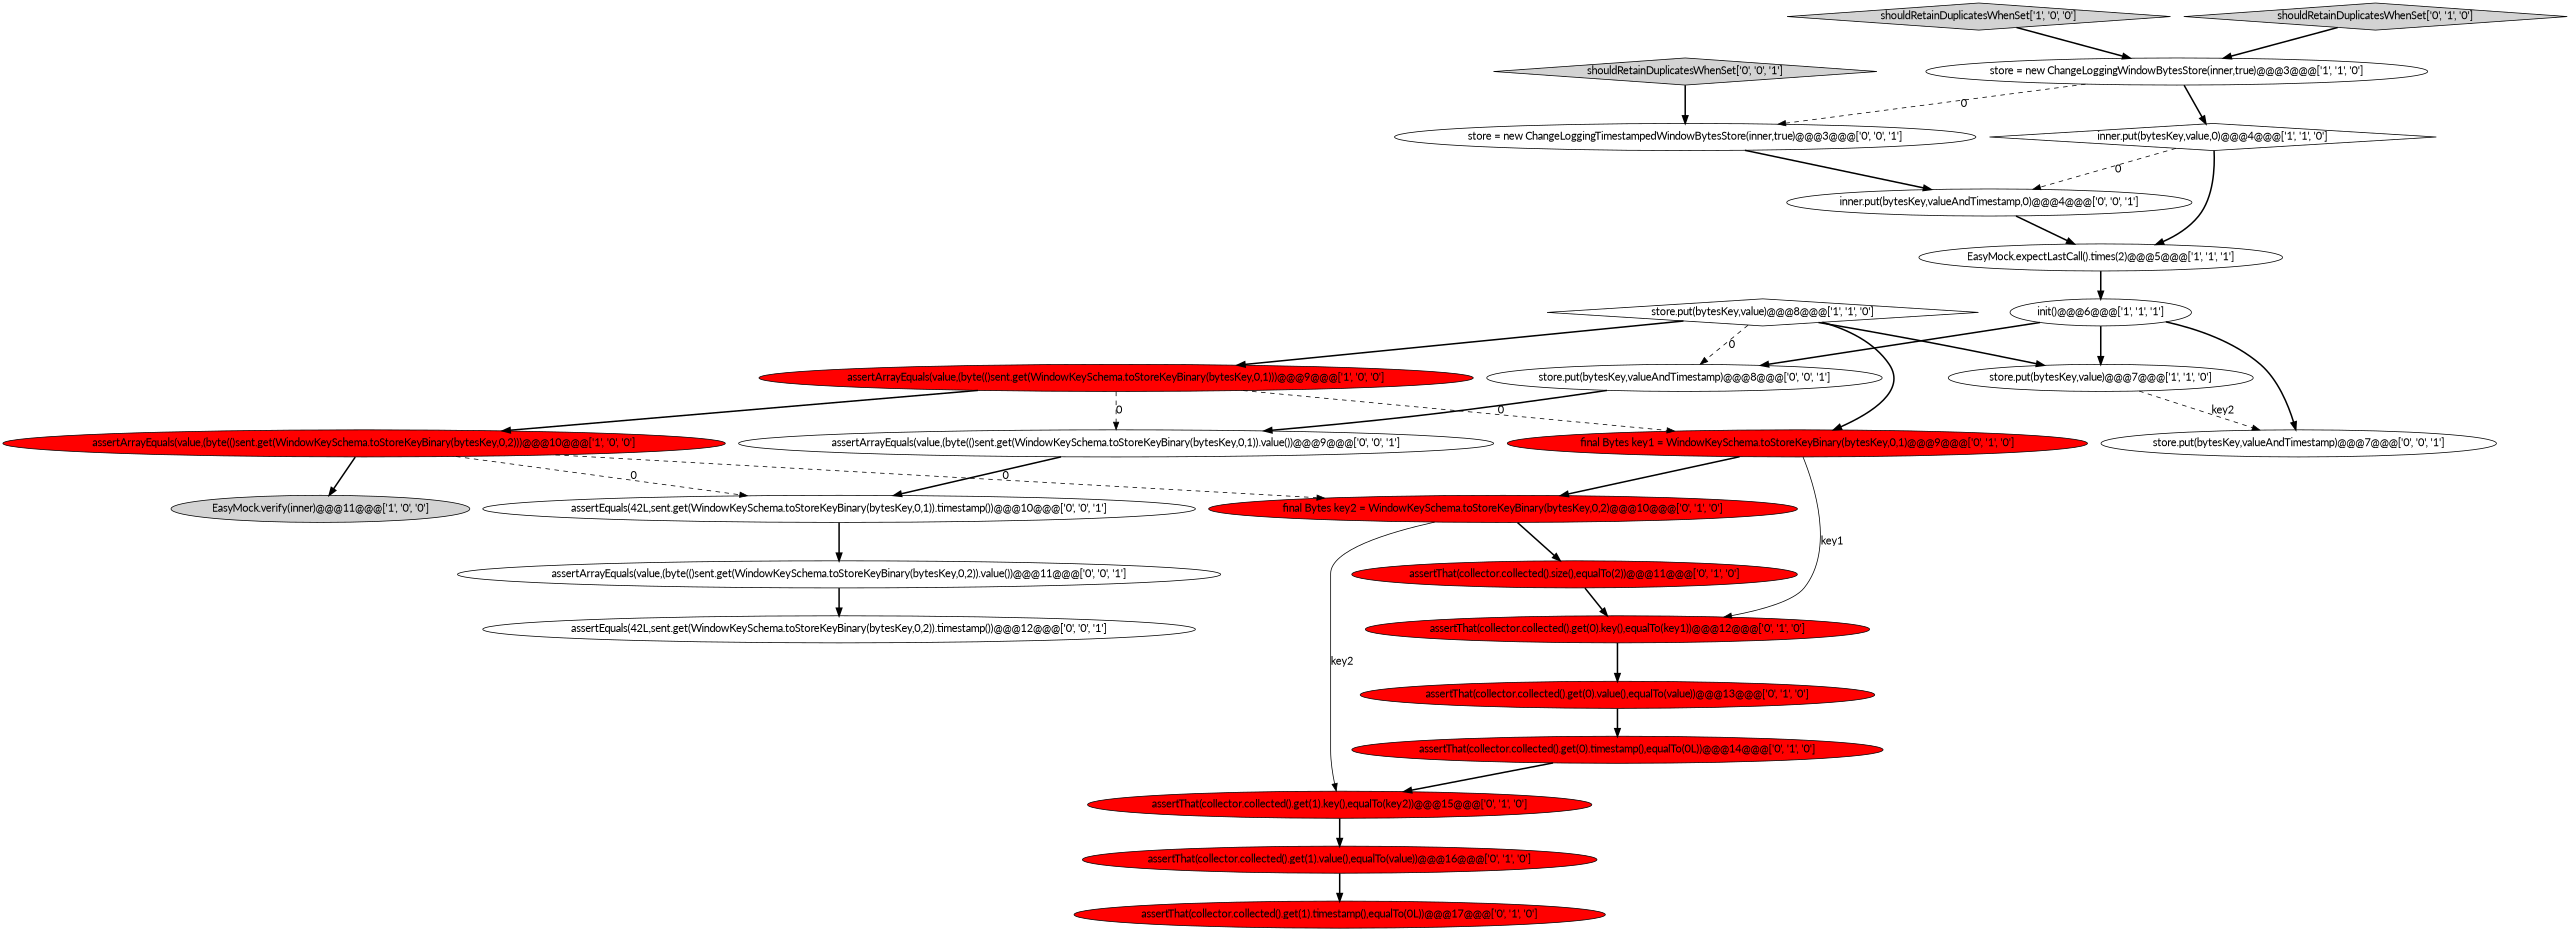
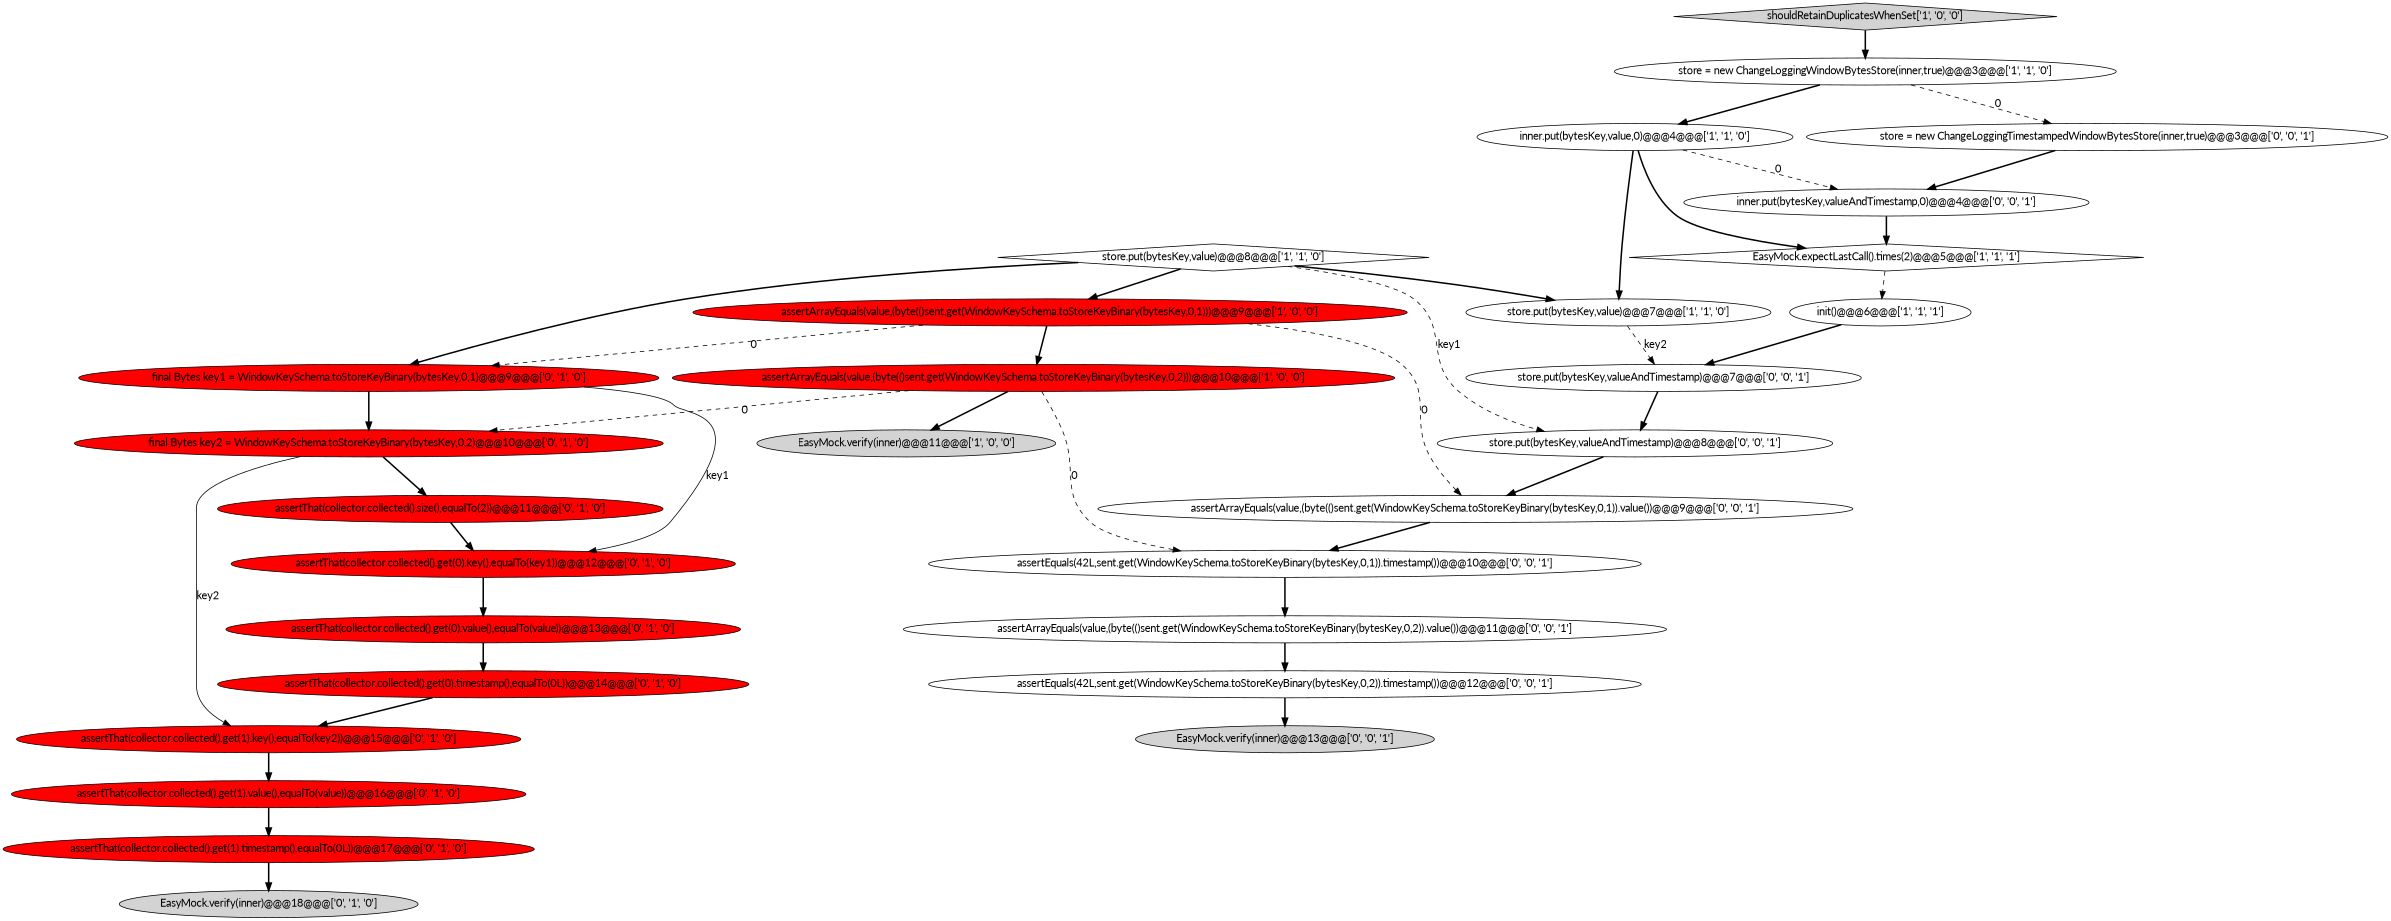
node "shouldRetainDuplicatesWhenSet['0', '1', '0']": removed
node "shouldRetainDuplicatesWhenSet['0', '0', '1']": removed
node "inner.put(bytesKey,value,0)@@@4@@@['1', '1', '0']": shape diamond -> ellipse
node "EasyMock.expectLastCall().times(2)@@@5@@@['1', '1', '1']": shape ellipse -> diamond
edge "EasyMock.expectLastCall().times(2)@@@5@@@['1', '1', '1']" -> "init()@@@6@@@['1', '1', '1']": style bold -> dashed
edge "init()@@@6@@@['1', '1', '1']" -> "store.put(bytesKey,value)@@@7@@@['1', '1', '0']": now "inner.put(bytesKey,value,0)@@@4@@@['1', '1', '0']" -> "store.put(bytesKey,value)@@@7@@@['1', '1', '0']"
edge "init()@@@6@@@['1', '1', '1']" -> "store.put(bytesKey,valueAndTimestamp)@@@8@@@['0', '0', '1']": now "store.put(bytesKey,valueAndTimestamp)@@@7@@@['0', '0', '1']" -> "store.put(bytesKey,valueAndTimestamp)@@@8@@@['0', '0', '1']"
edge "store.put(bytesKey,value)@@@8@@@['1', '1', '0']" -> "store.put(bytesKey,valueAndTimestamp)@@@8@@@['0', '0', '1']": label "0" -> "key1"
node "EasyMock.verify(inner)@@@13@@@['0', '0', '1']": added
node "EasyMock.verify(inner)@@@18@@@['0', '1', '0']": added
